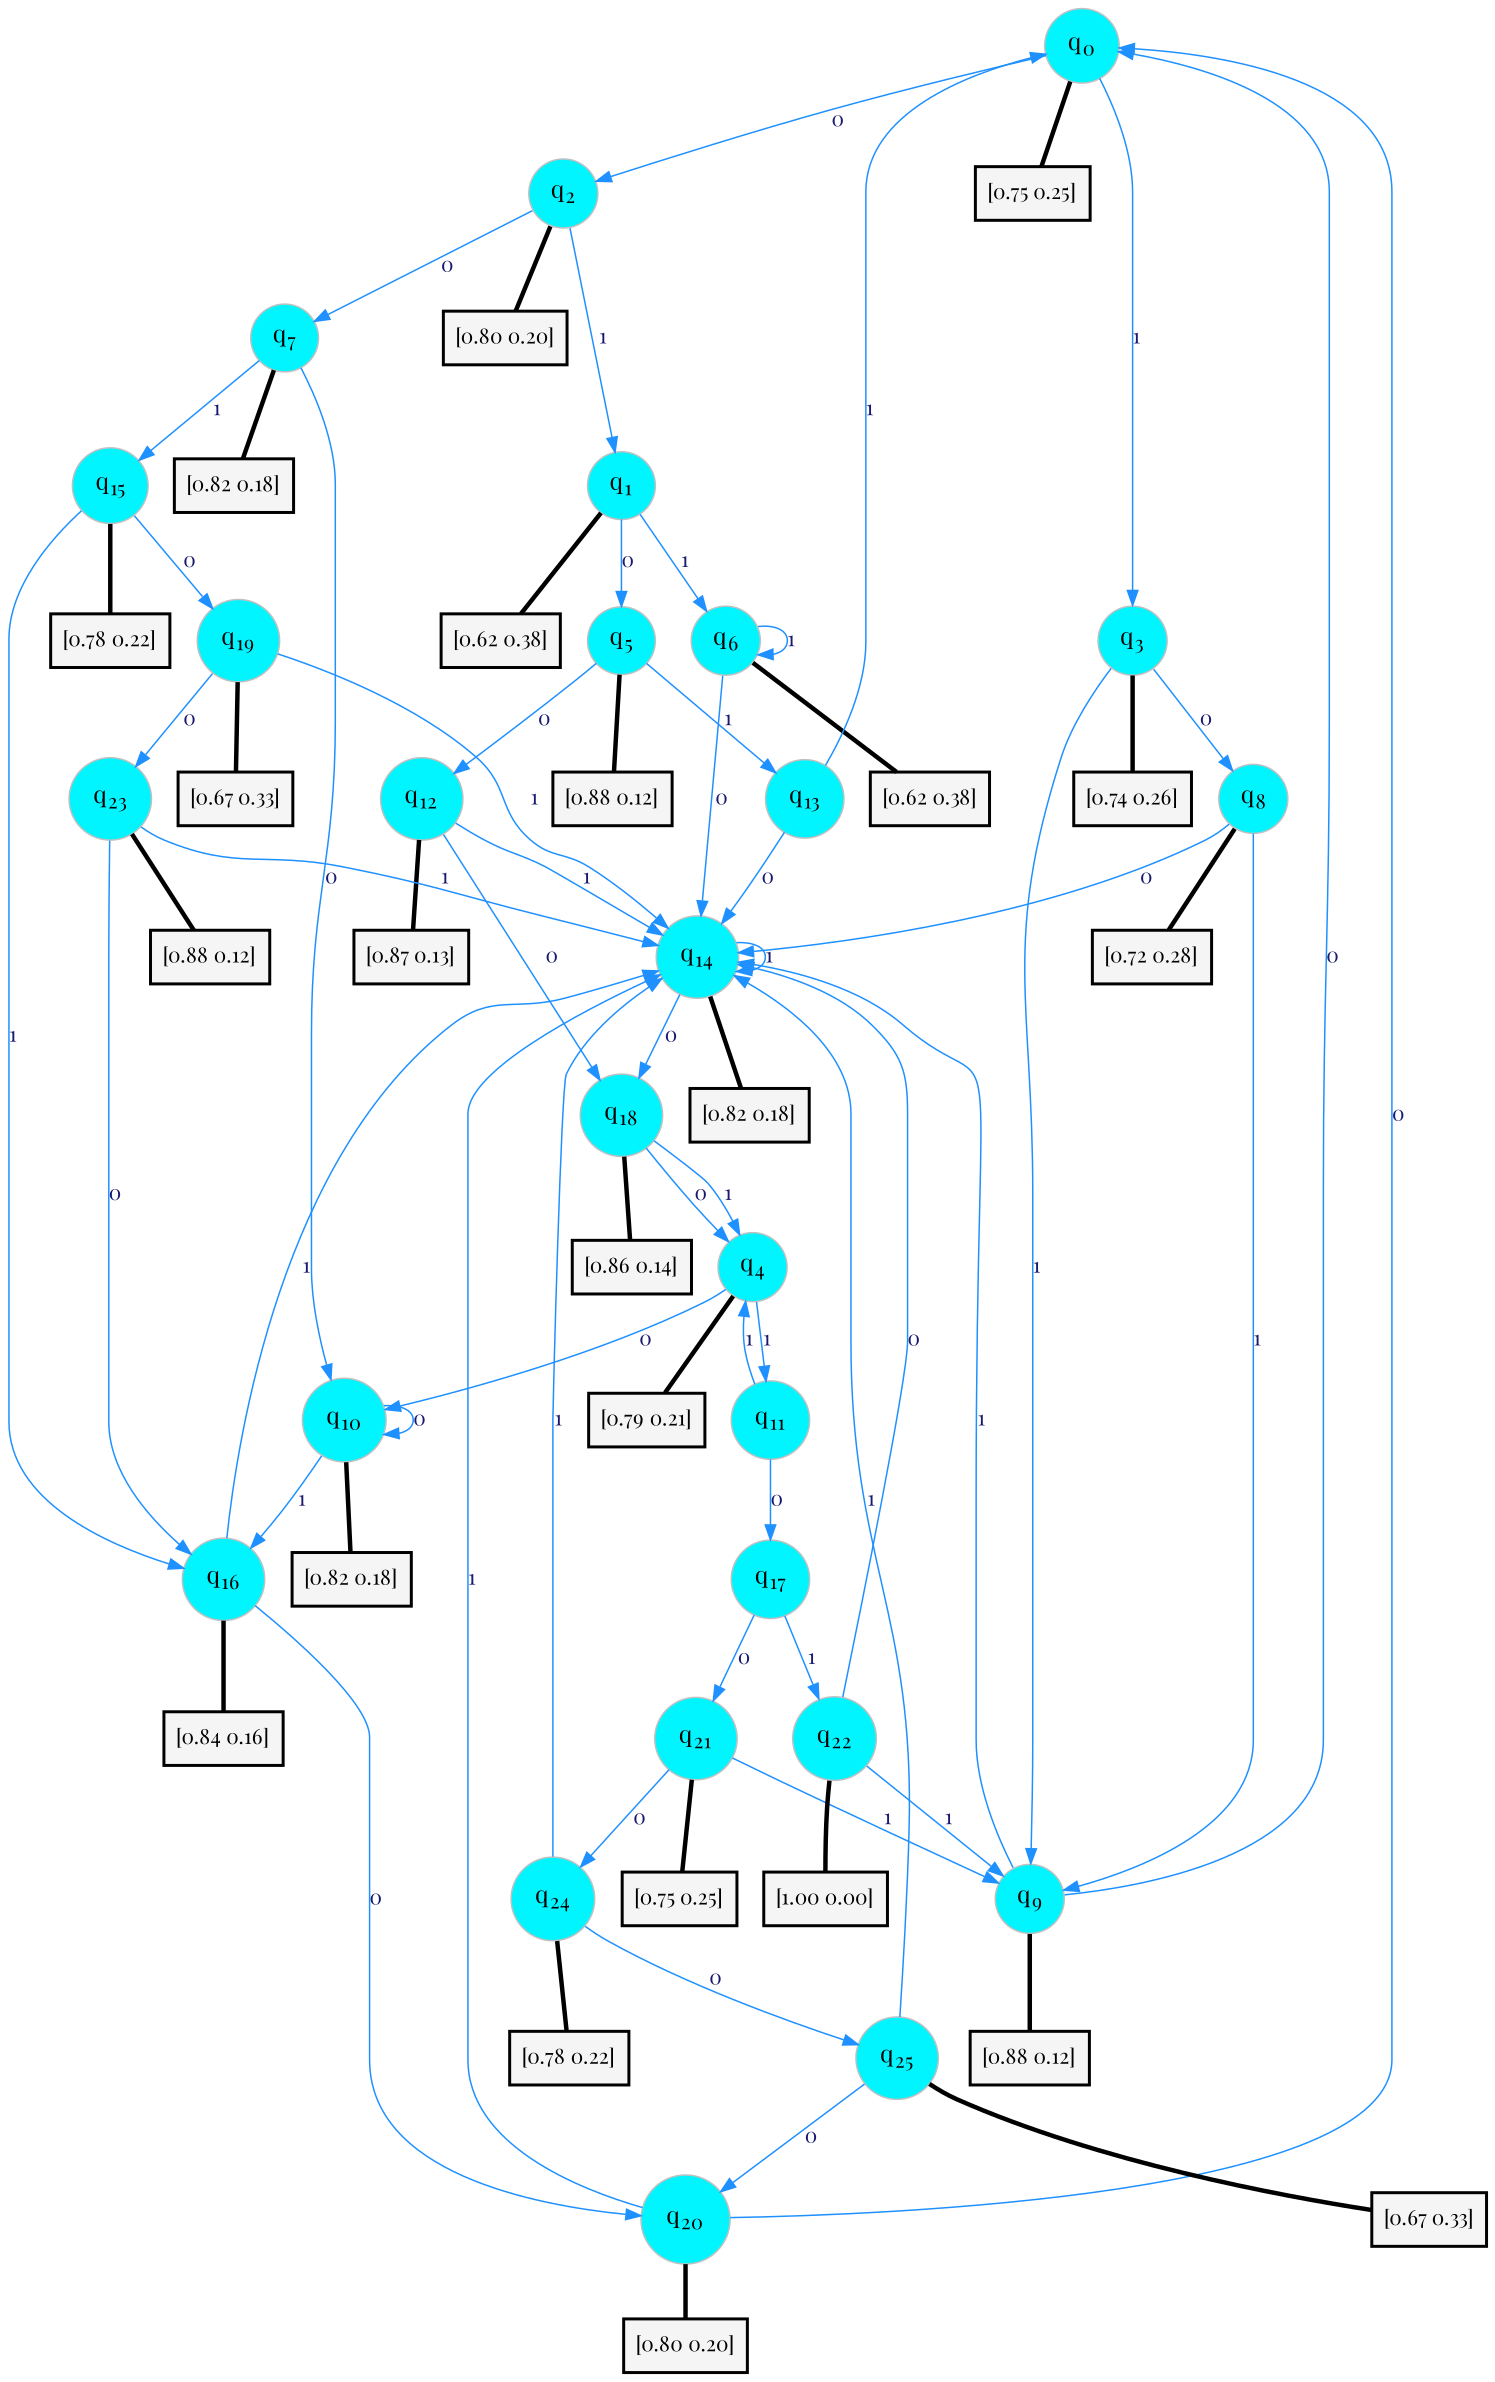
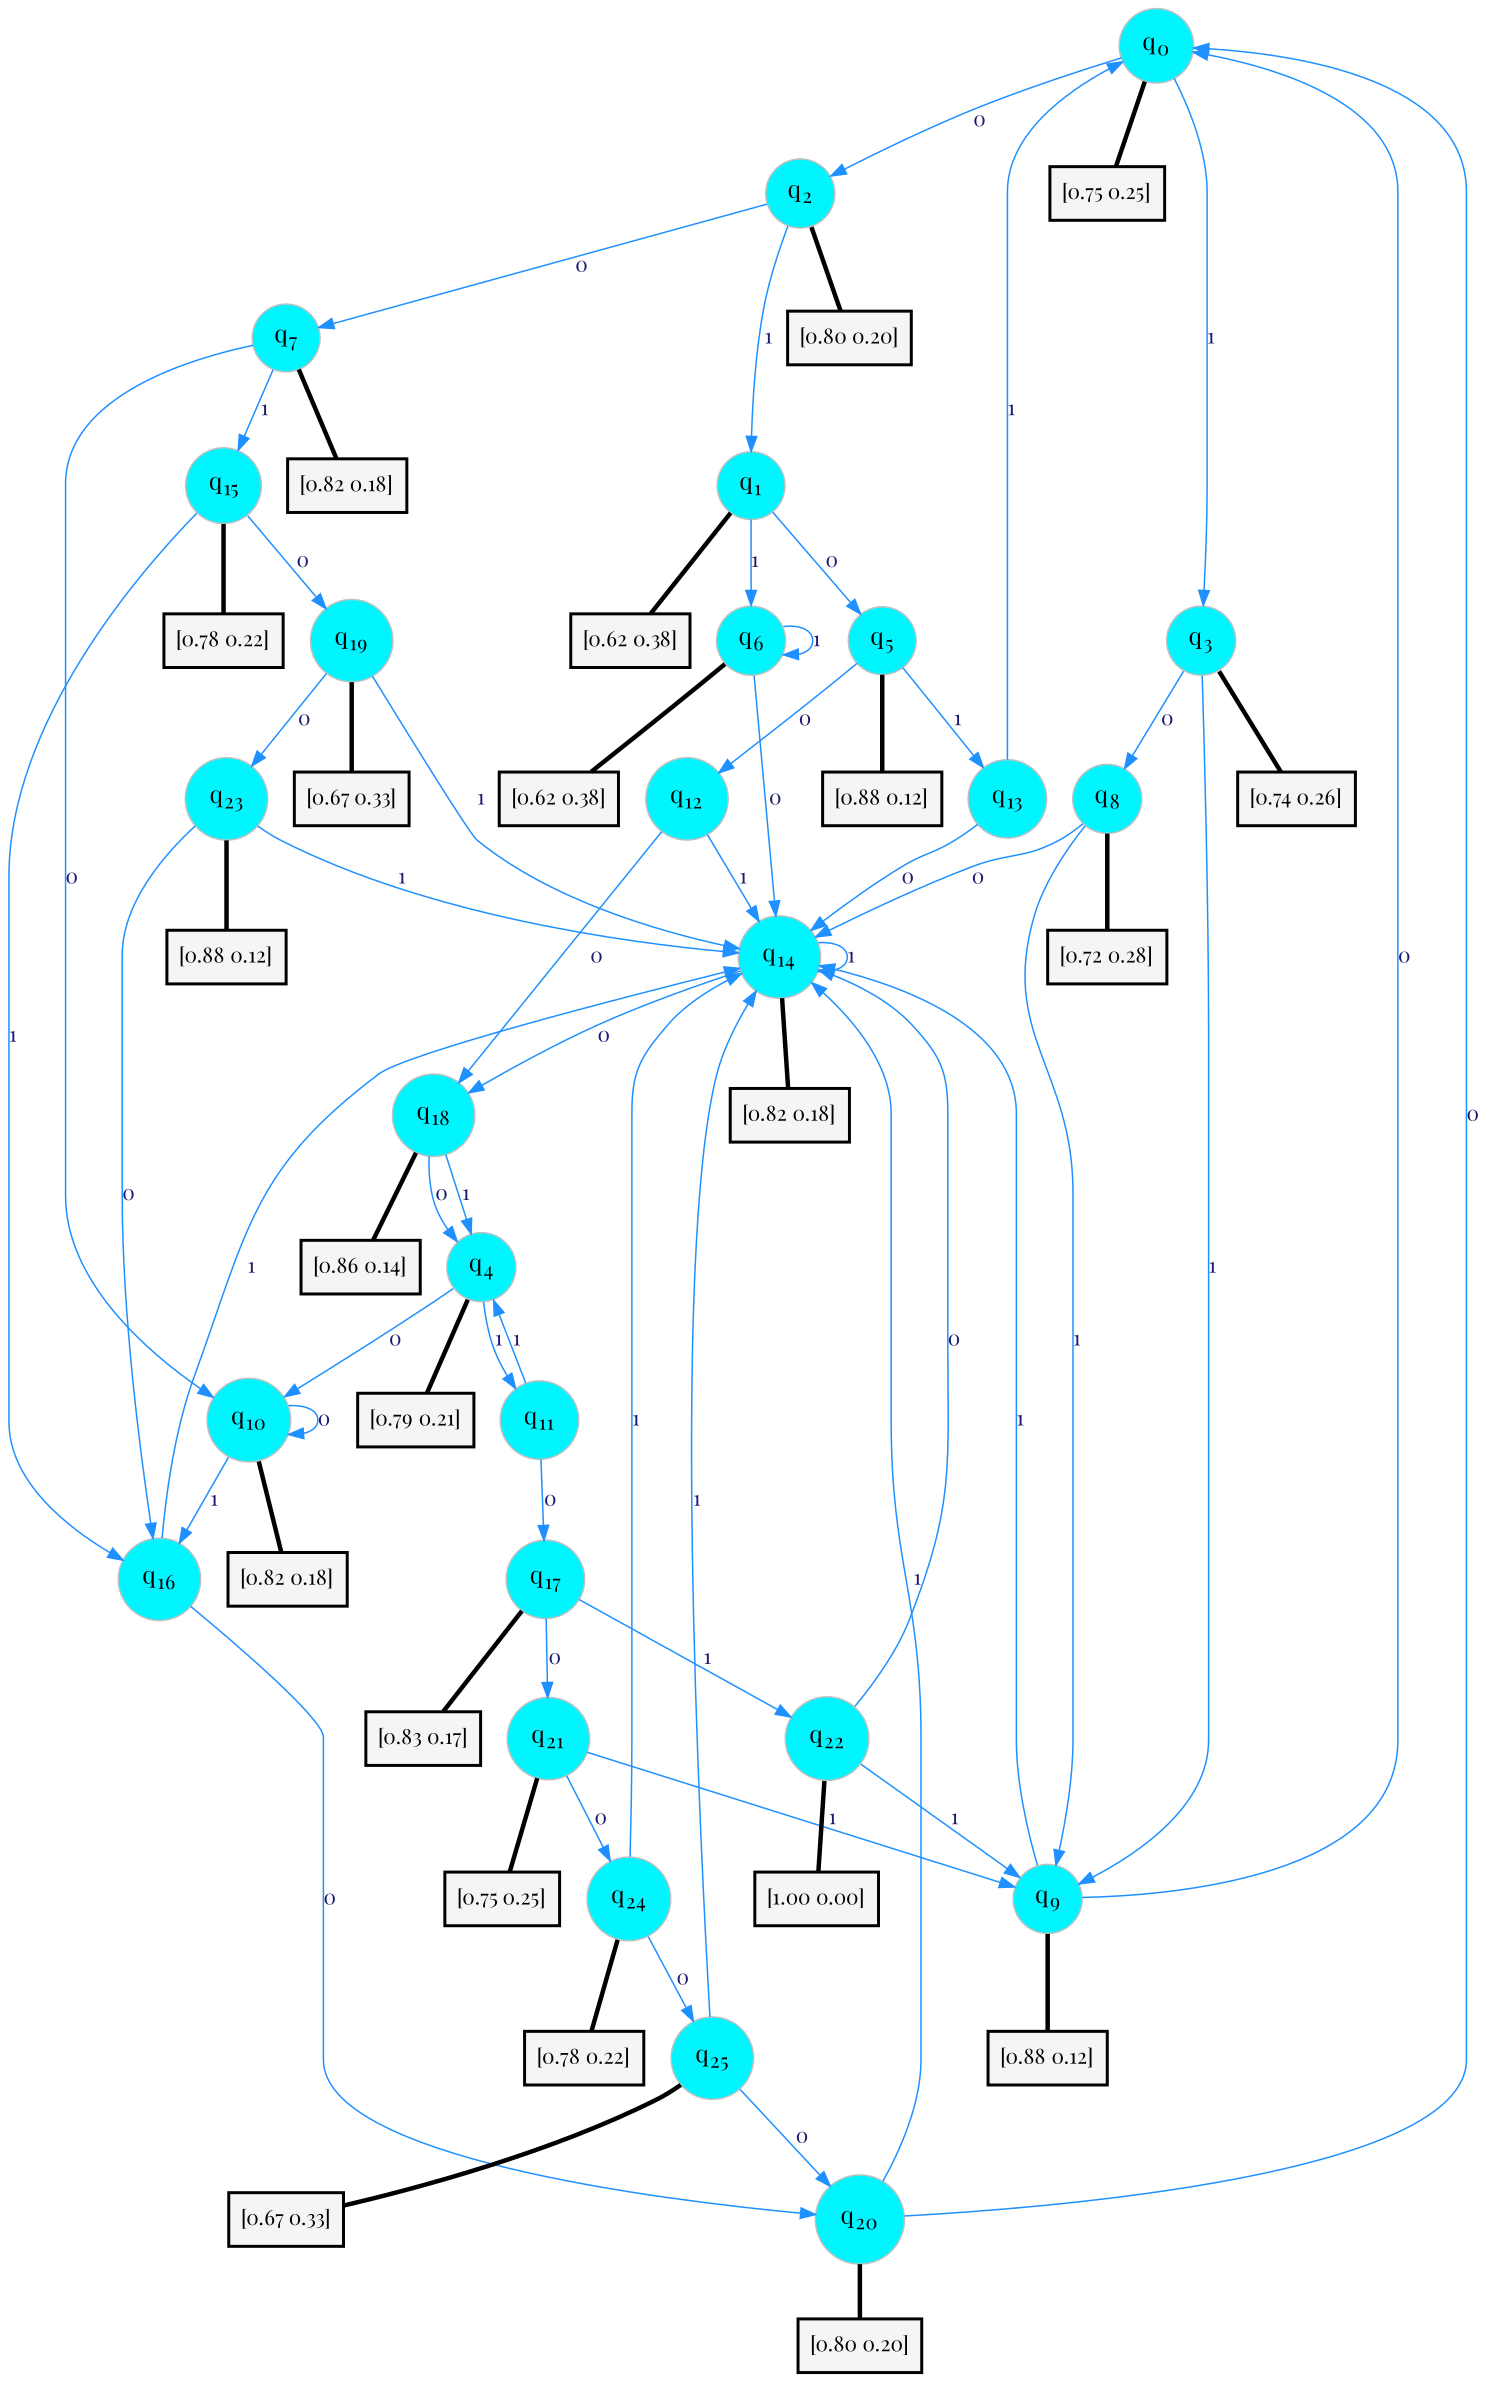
node "[0.87 0.13]": removed
node "[0.84 0.16]": removed
node "[0.83 0.17]": added
